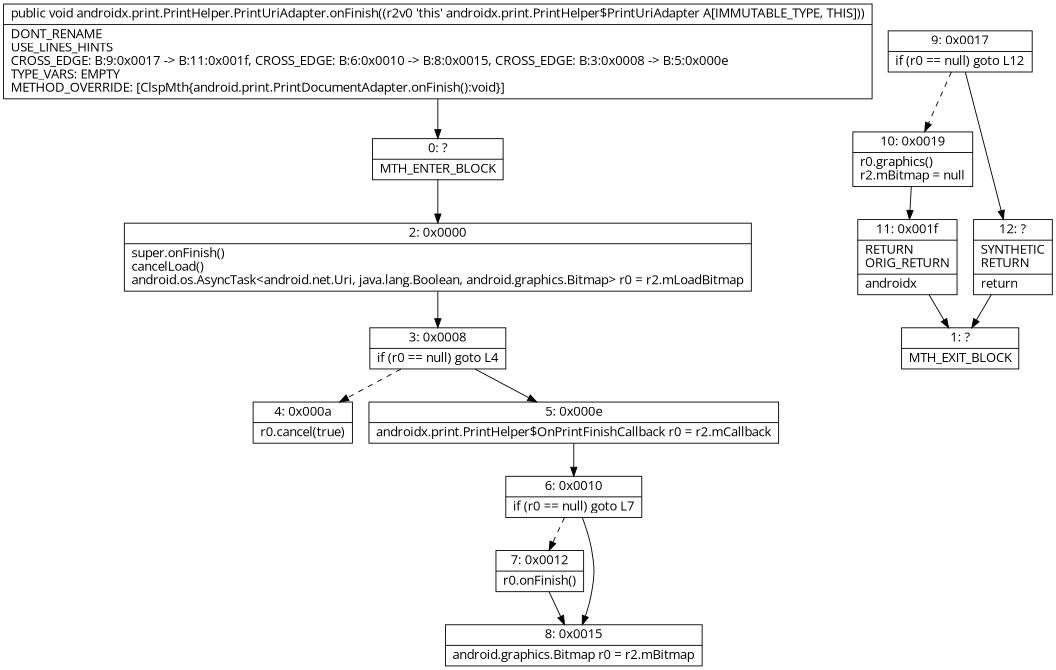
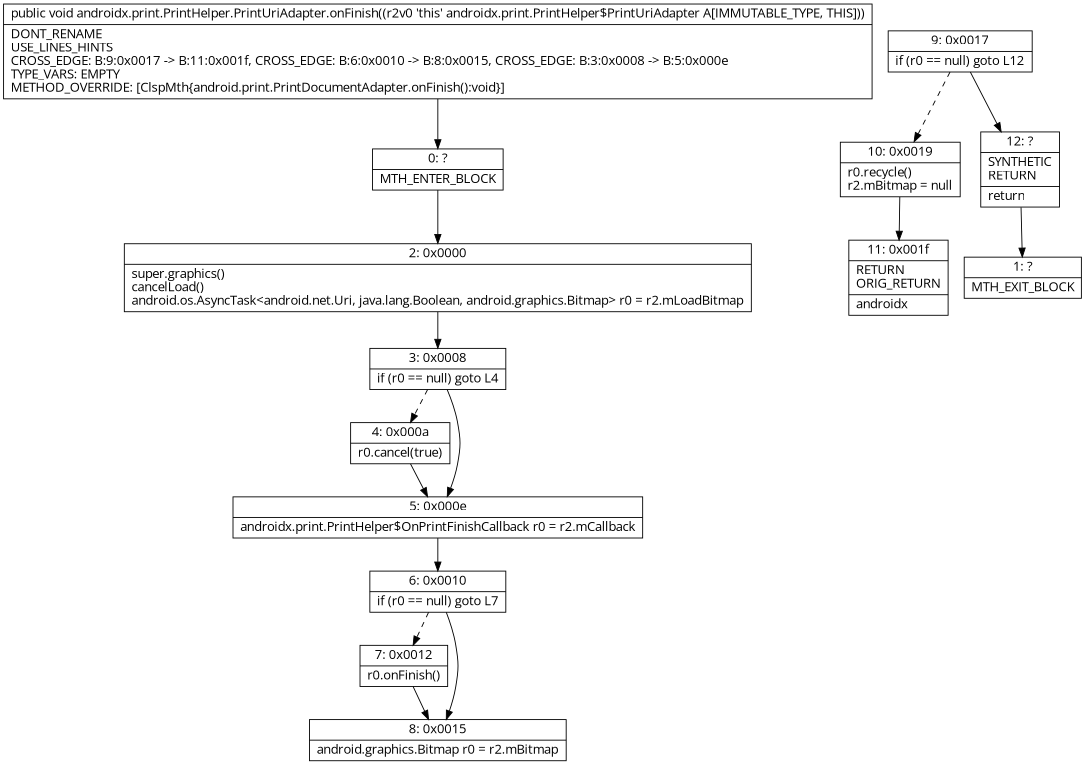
node "10: 0x0019": text "r0.graphics()" -> "r0.recycle()"
node "2: 0x0000": text "super.onFinish()" -> "super.graphics()"
edge "11: 0x001f" -> "1: ?": removed
edge "4: 0x000a" -> "5: 0x000e": added
